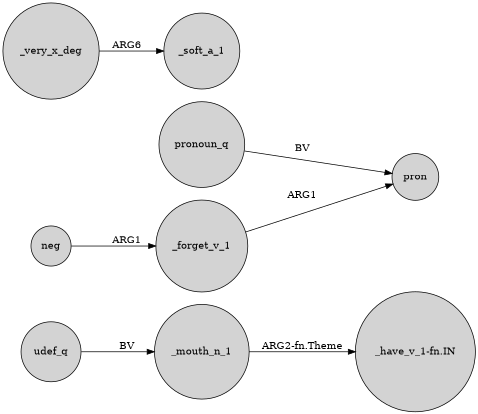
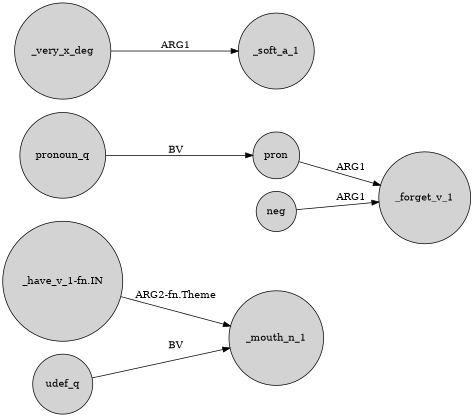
edge "_very_x_deg" -> "_soft_a_1": label "ARG6" -> "ARG1"
edge "_forget_v_1" -> "pron": reversed
edge "_mouth_n_1" -> "_have_v_1-fn.IN": reversed
